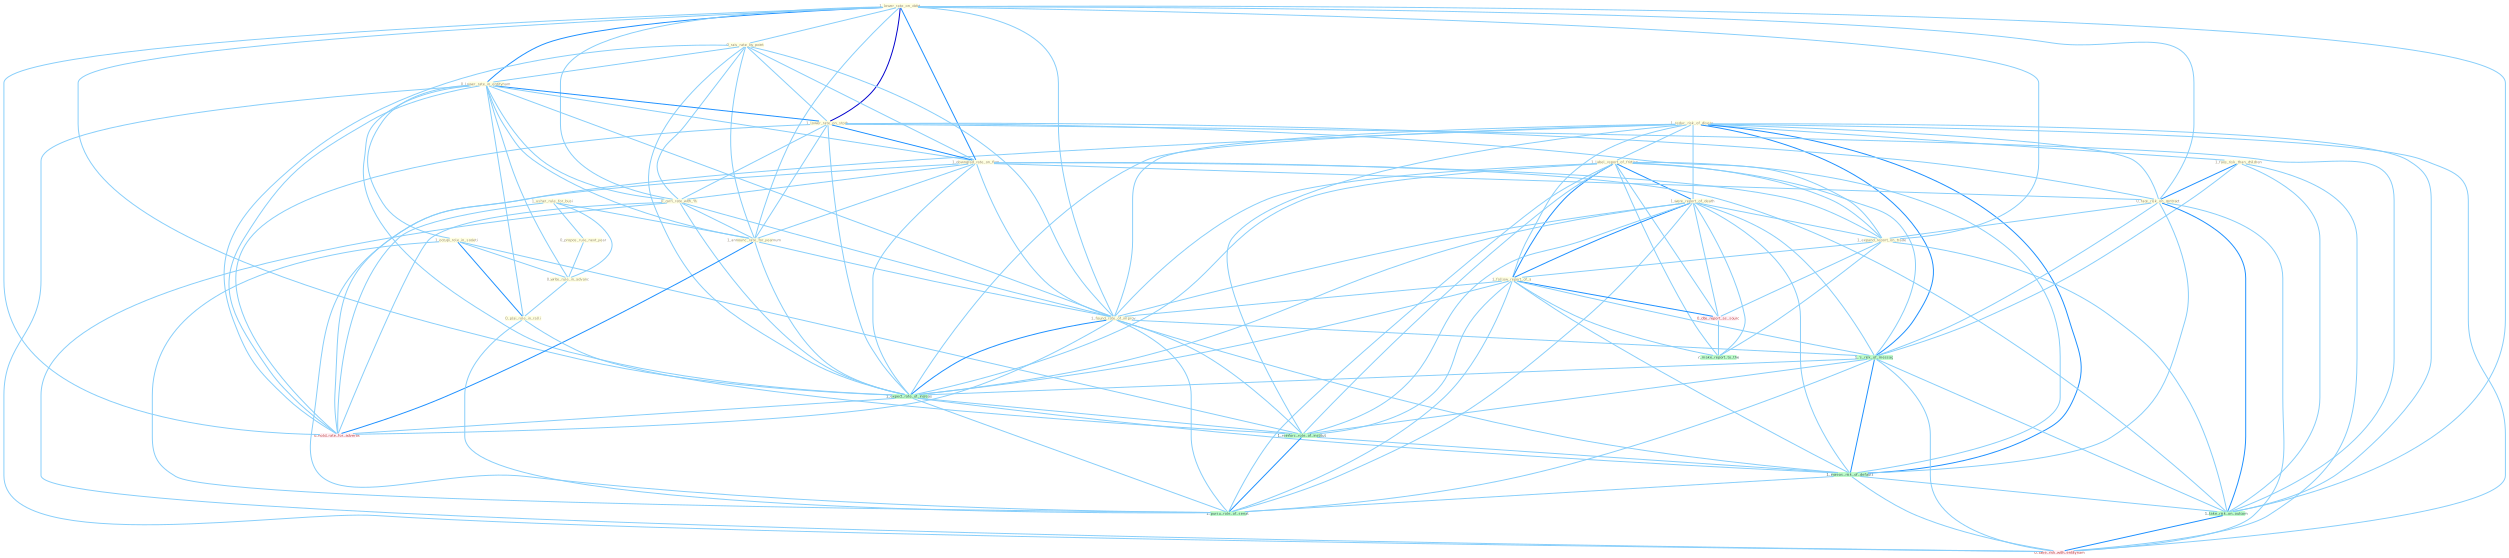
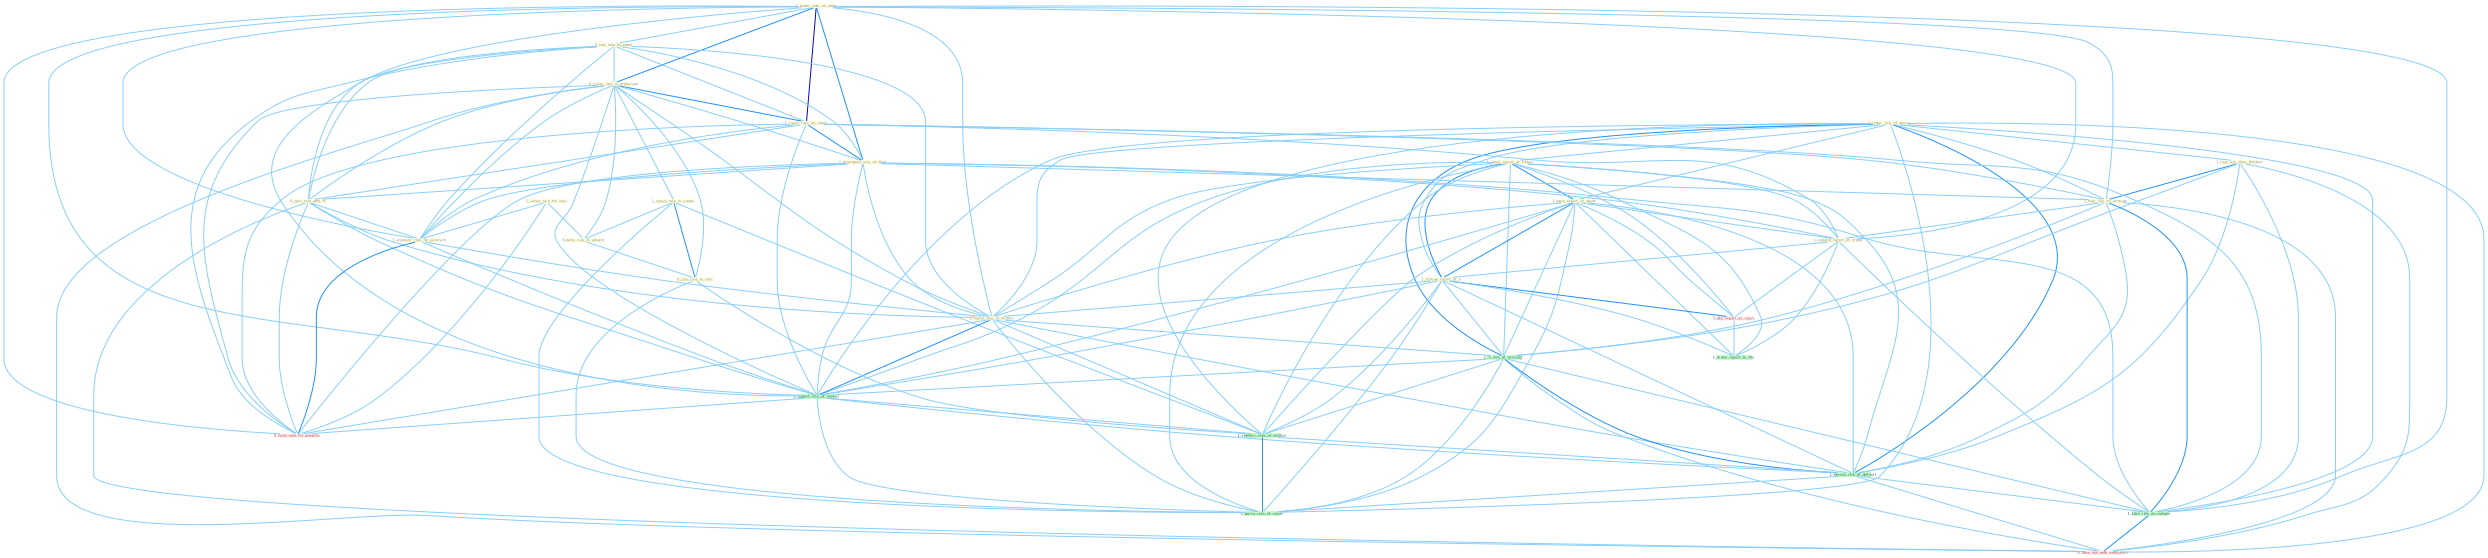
node "0_propos_rule_next_year": removed
node "7_make_report_to_the": label "7_make_report_to_the" -> "1_make_report_to_the"
edge "1_face_risk_than_children" -- "1_increas_risk_of_default": added
